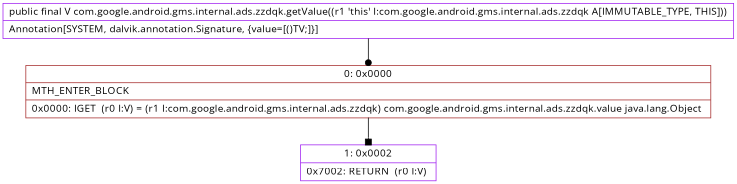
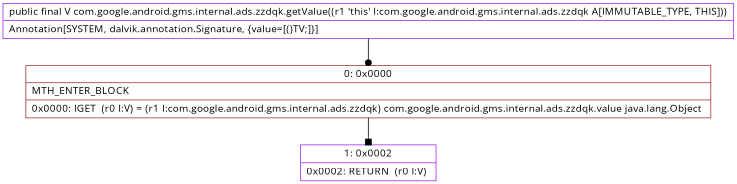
node "1: 0x0002": text "0x7002: RETURN  (r0 I:V)" -> "0x0002: RETURN  (r0 I:V)"
